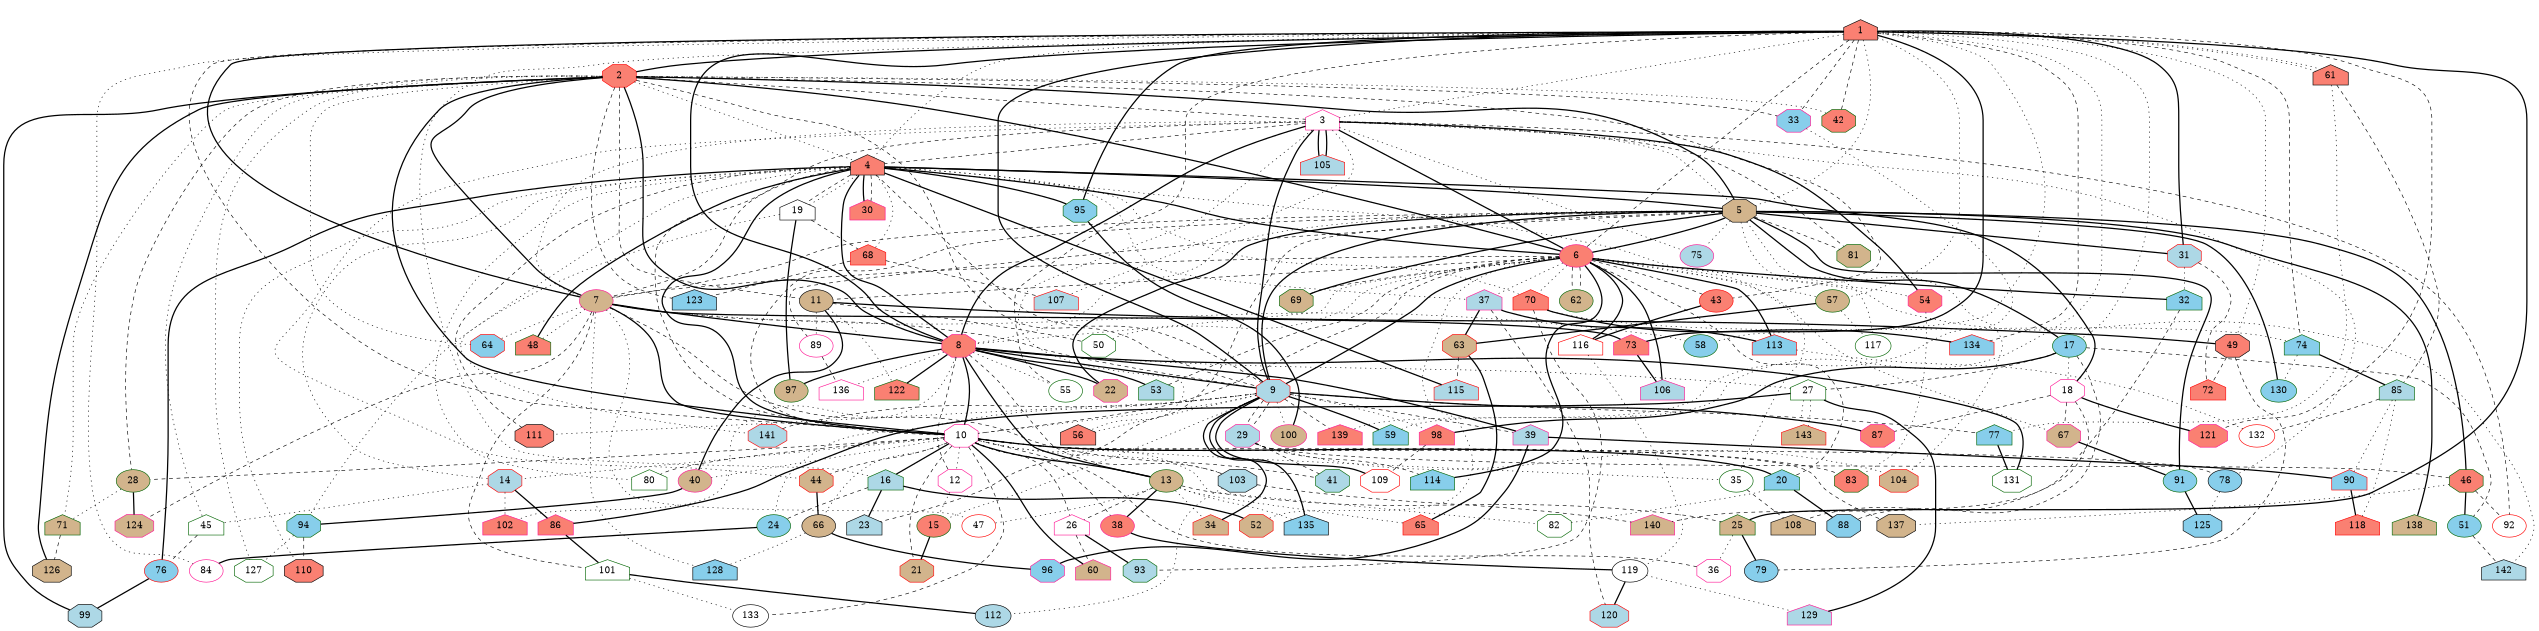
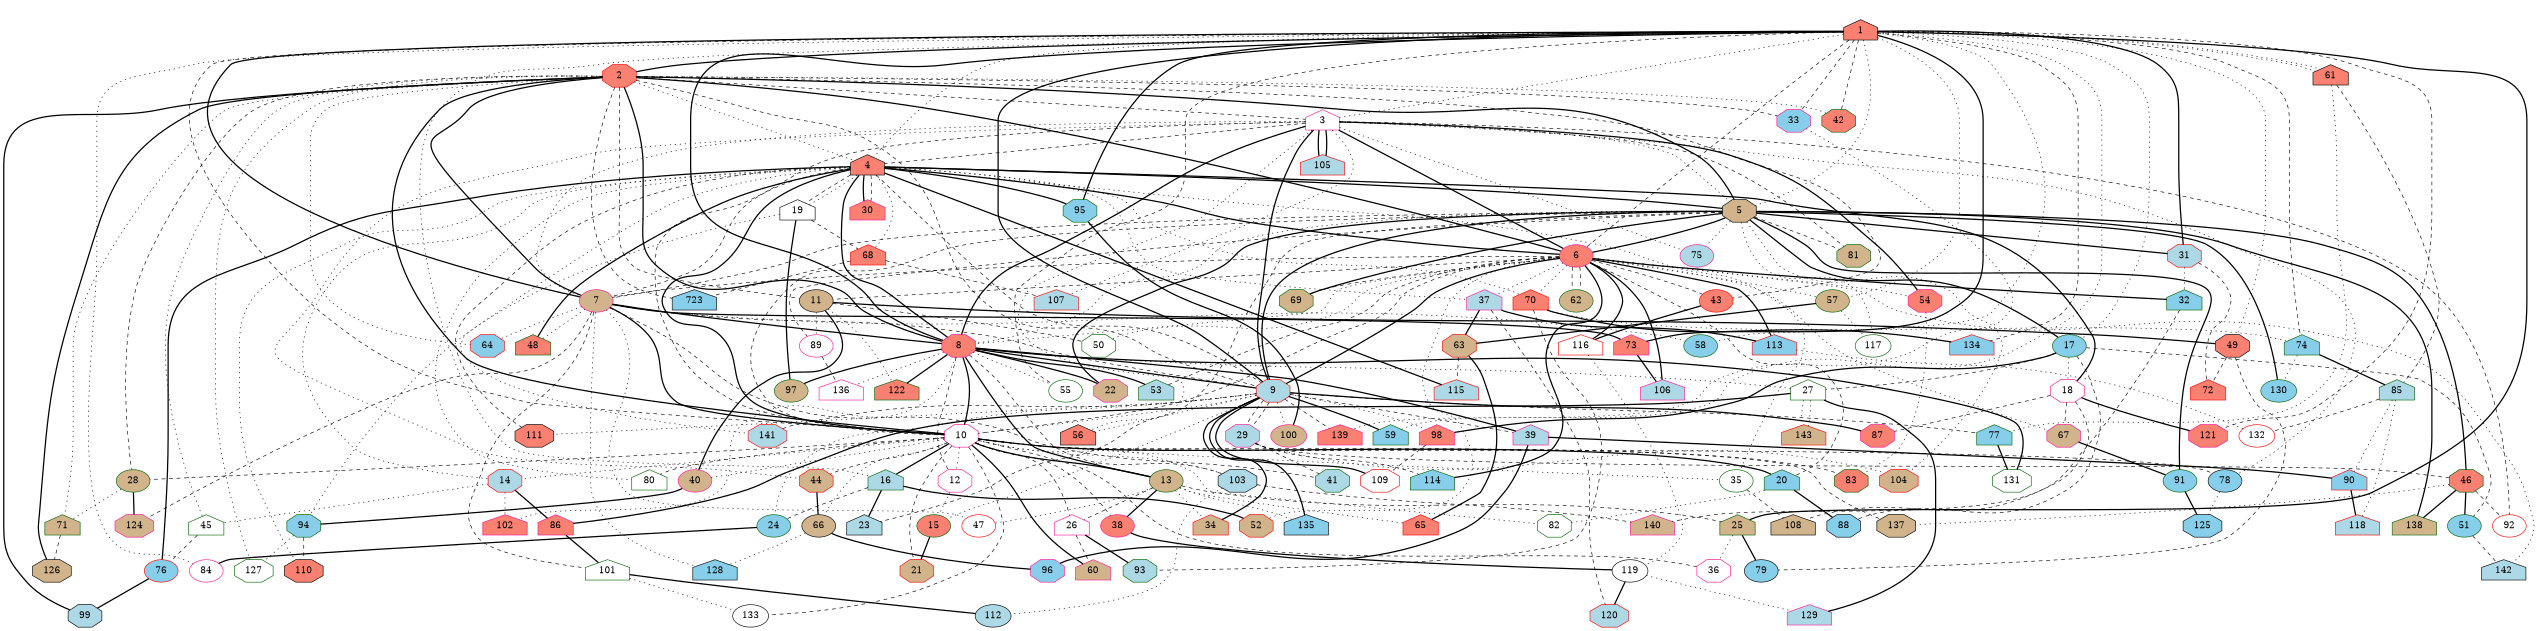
node "123": label "123" -> "723"
edge "46" -- "138": added
node "118": fillcolor salmon -> lightblue
